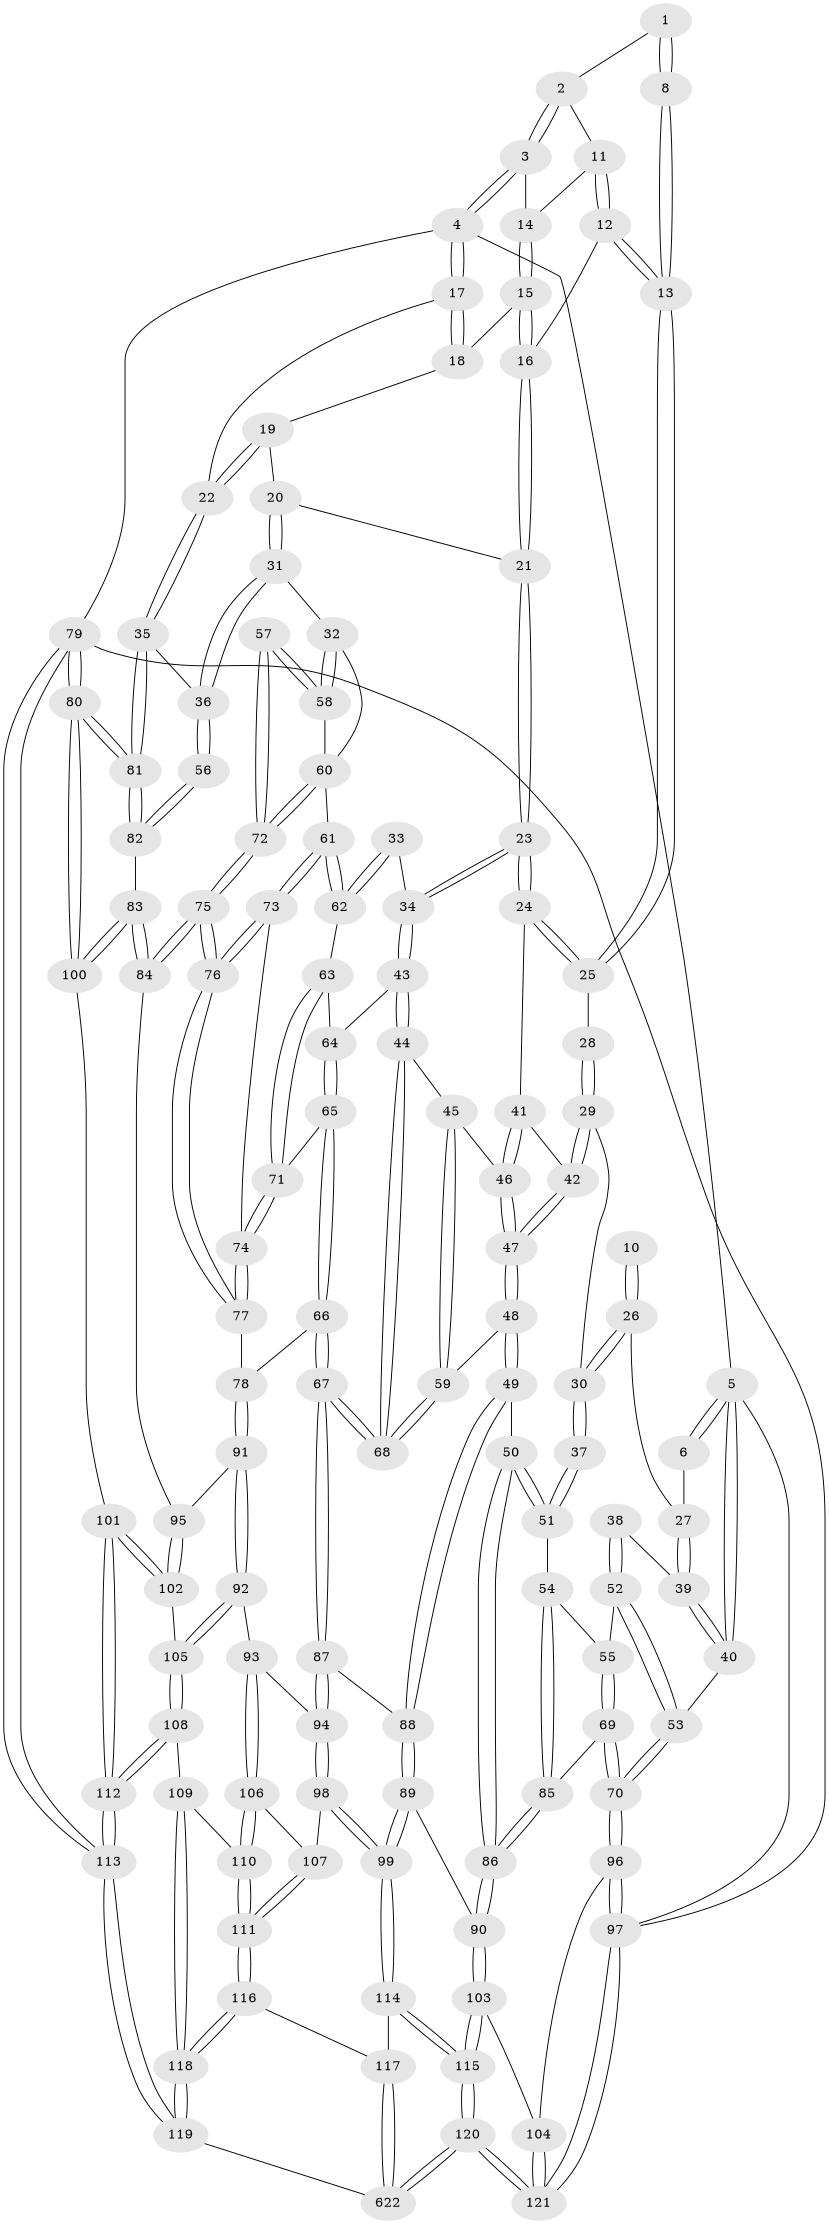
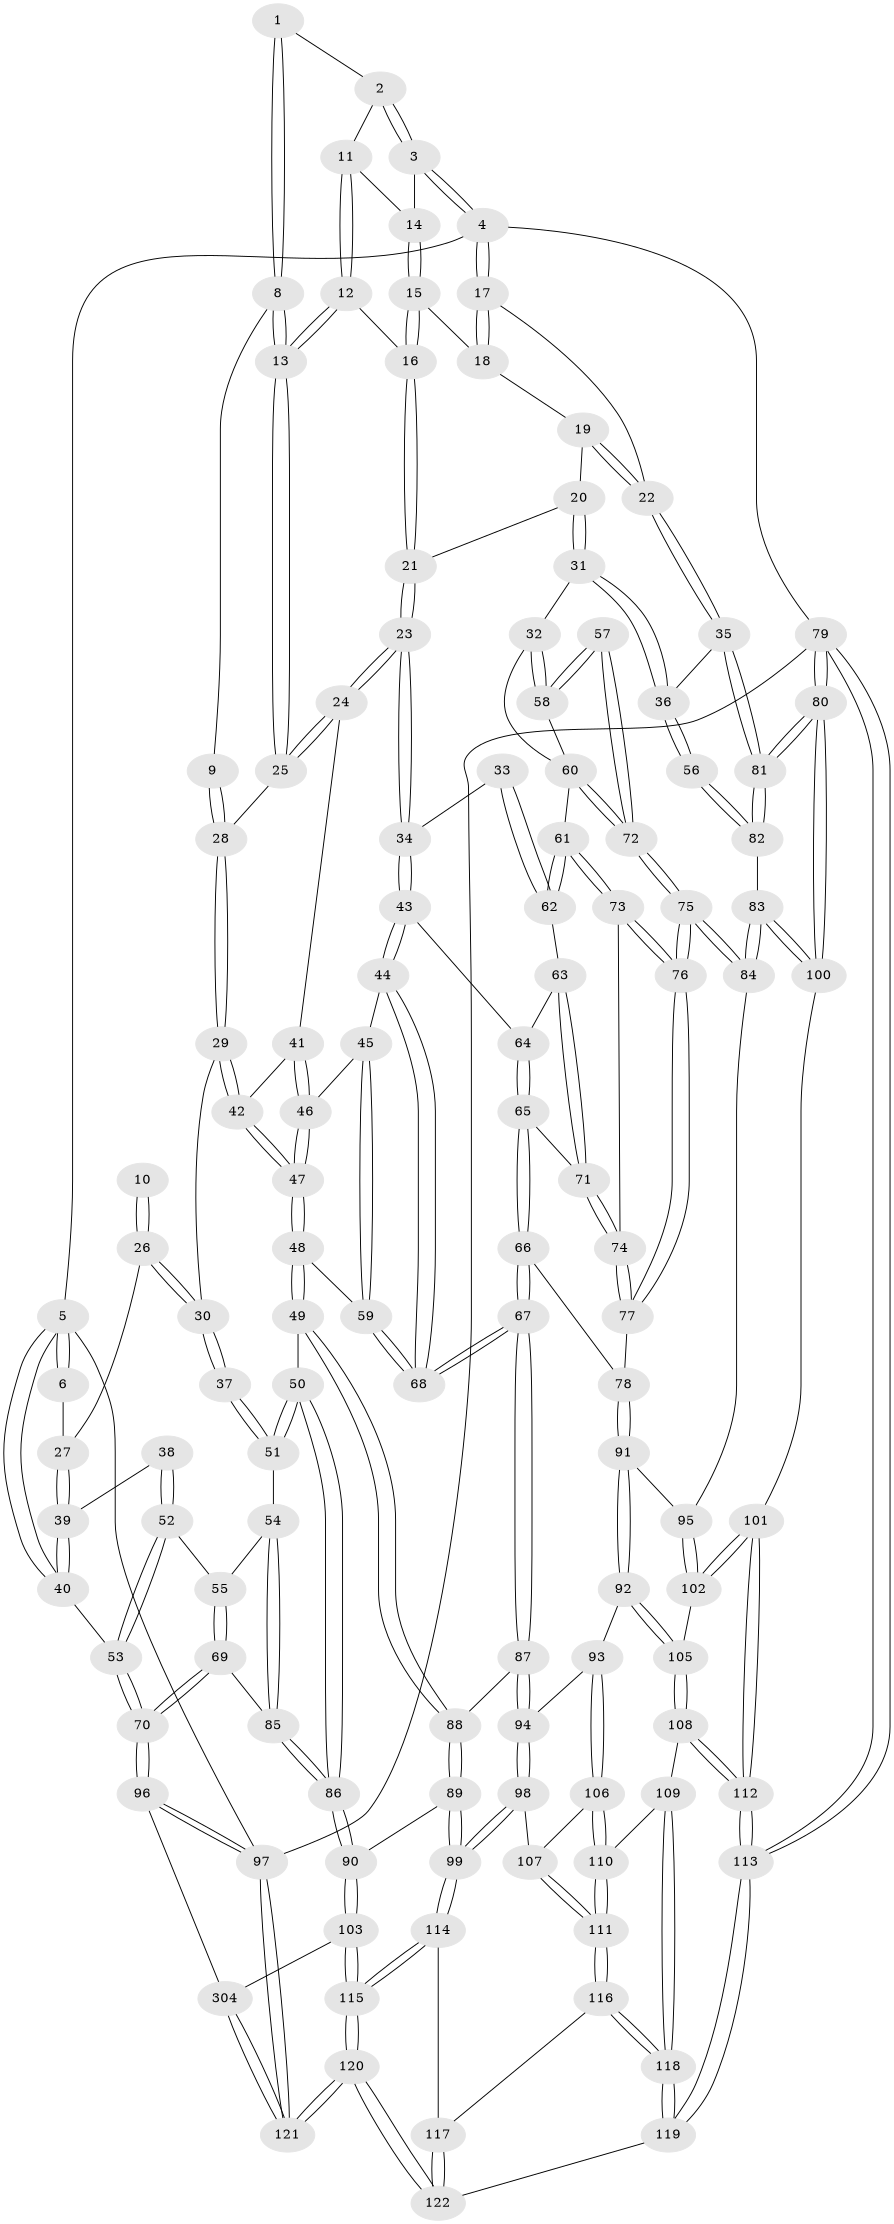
node "9": added
node "104": label "104" -> "304"
node "622": label "622" -> "122"
